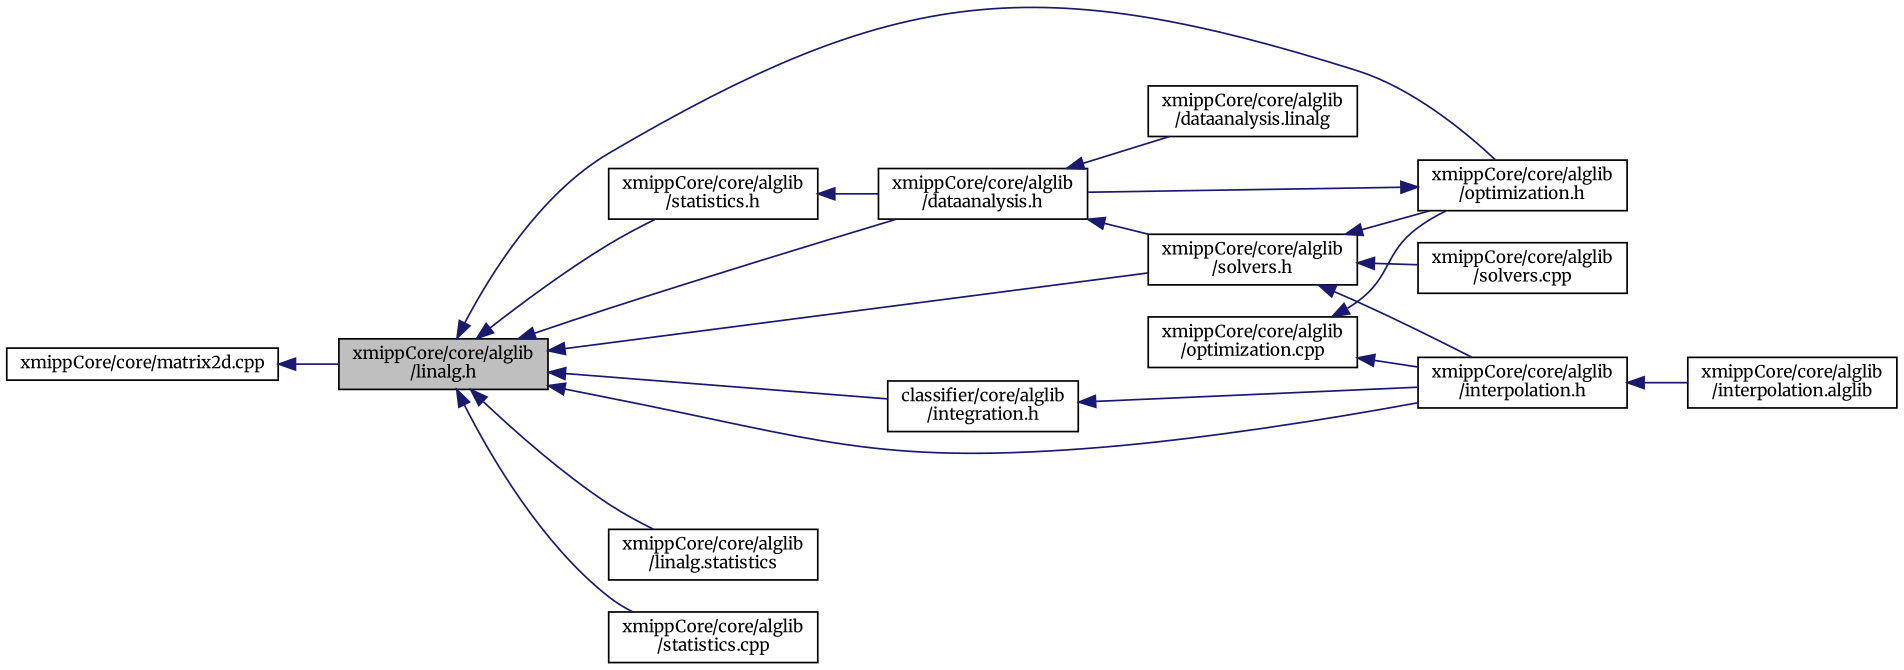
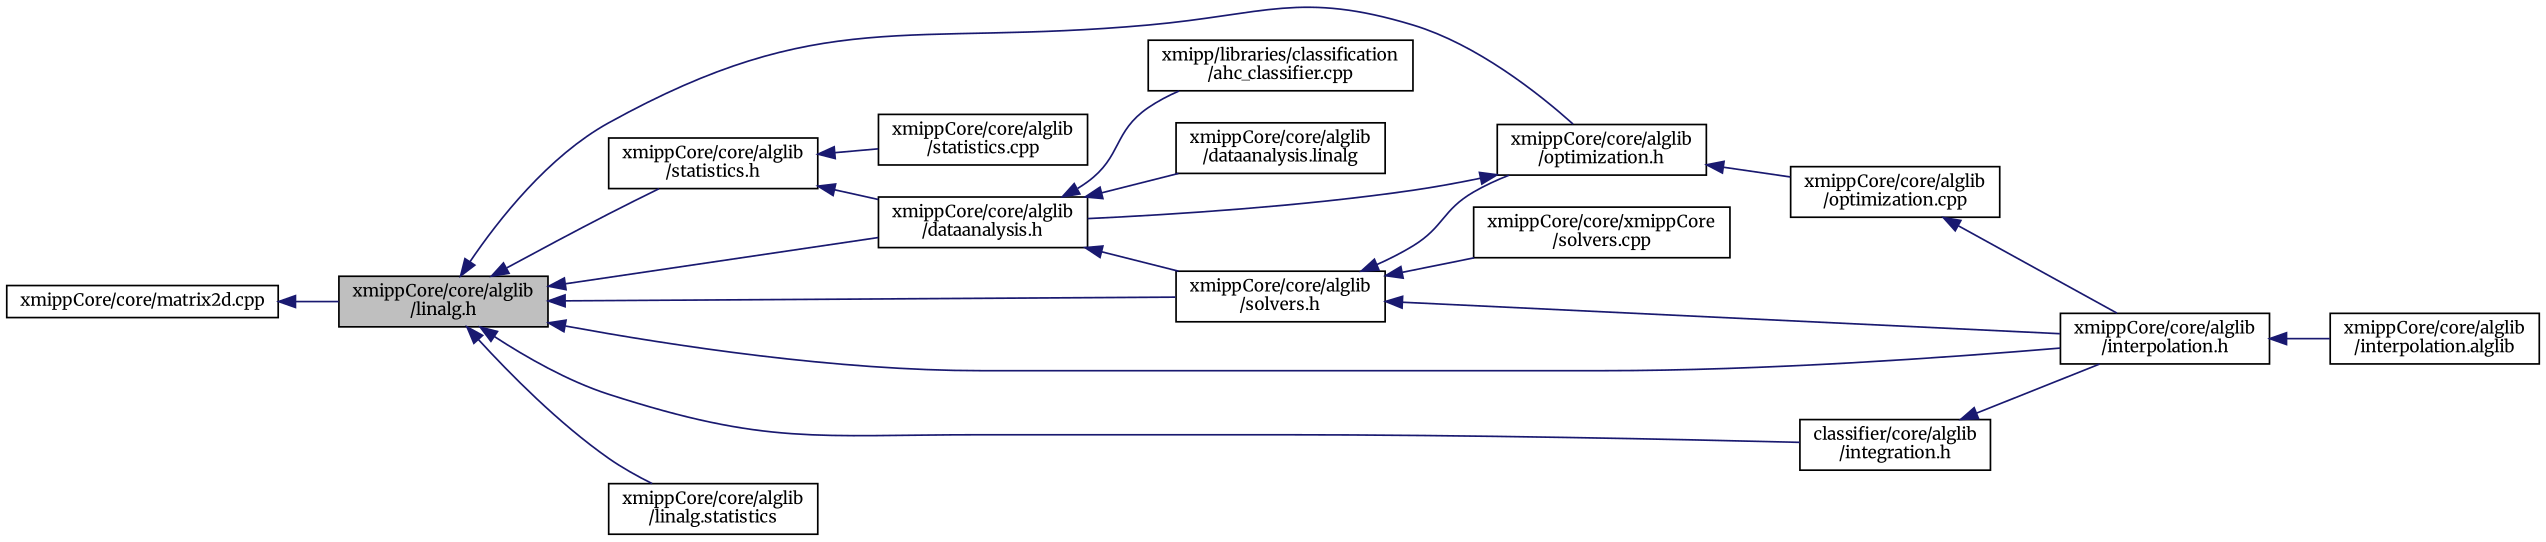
node "xmipp/libraries/classification /ahc_classifier.cpp": added
edge "xmippCore/core/alglib /optimization.h" -> "xmippCore/core/alglib /optimization.cpp": reversed
node "xmippCore/core/alglib /solvers.cpp": label "xmippCore/core/alglib /solvers.cpp" -> "xmippCore/core/xmippCore /solvers.cpp"
edge "xmippCore/core/alglib /statistics.cpp" -> "xmippCore/core/alglib /linalg.h": now "xmippCore/core/alglib /statistics.cpp" -> "xmippCore/core/alglib /statistics.h"
